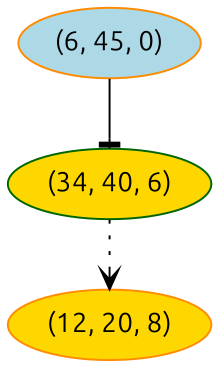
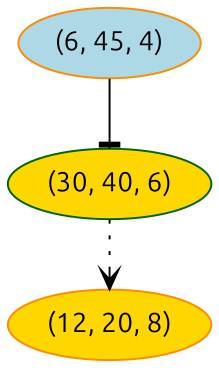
node "(6, 45, 0)": label "(6, 45, 0)" -> "(6, 45, 4)"
node "(34, 40, 6)": label "(34, 40, 6)" -> "(30, 40, 6)"
